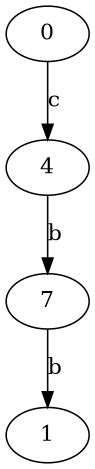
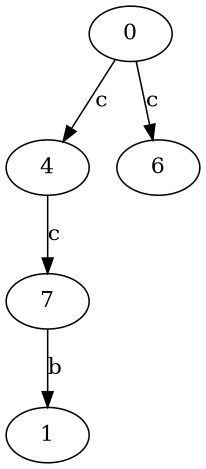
node "6": added
edge "4" -> "7": label "b" -> "c"
